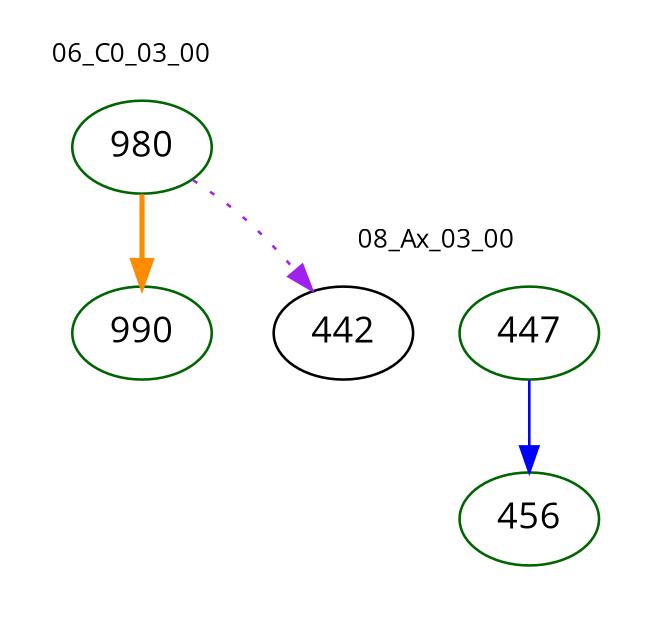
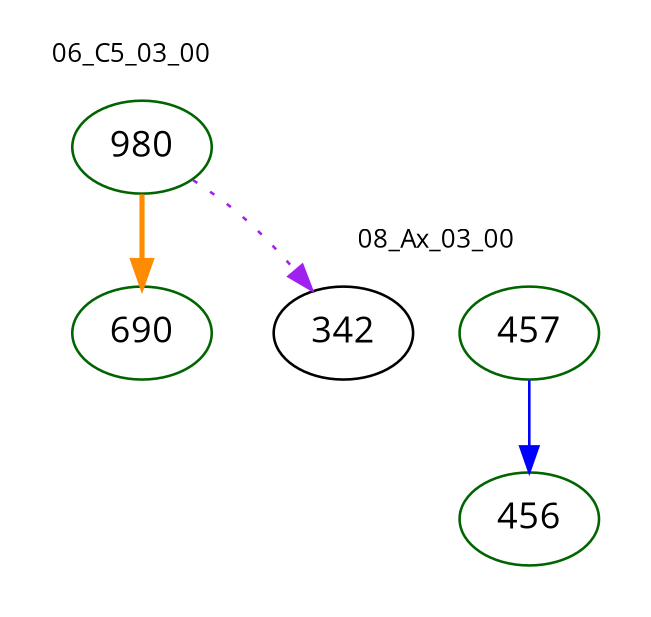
cluster "06_C0_03_00": label "06_C0_03_00" -> "06_C5_03_00"
node "990": label "990" -> "690"
node "442": label "442" -> "342"
node "447": label "447" -> "457"
